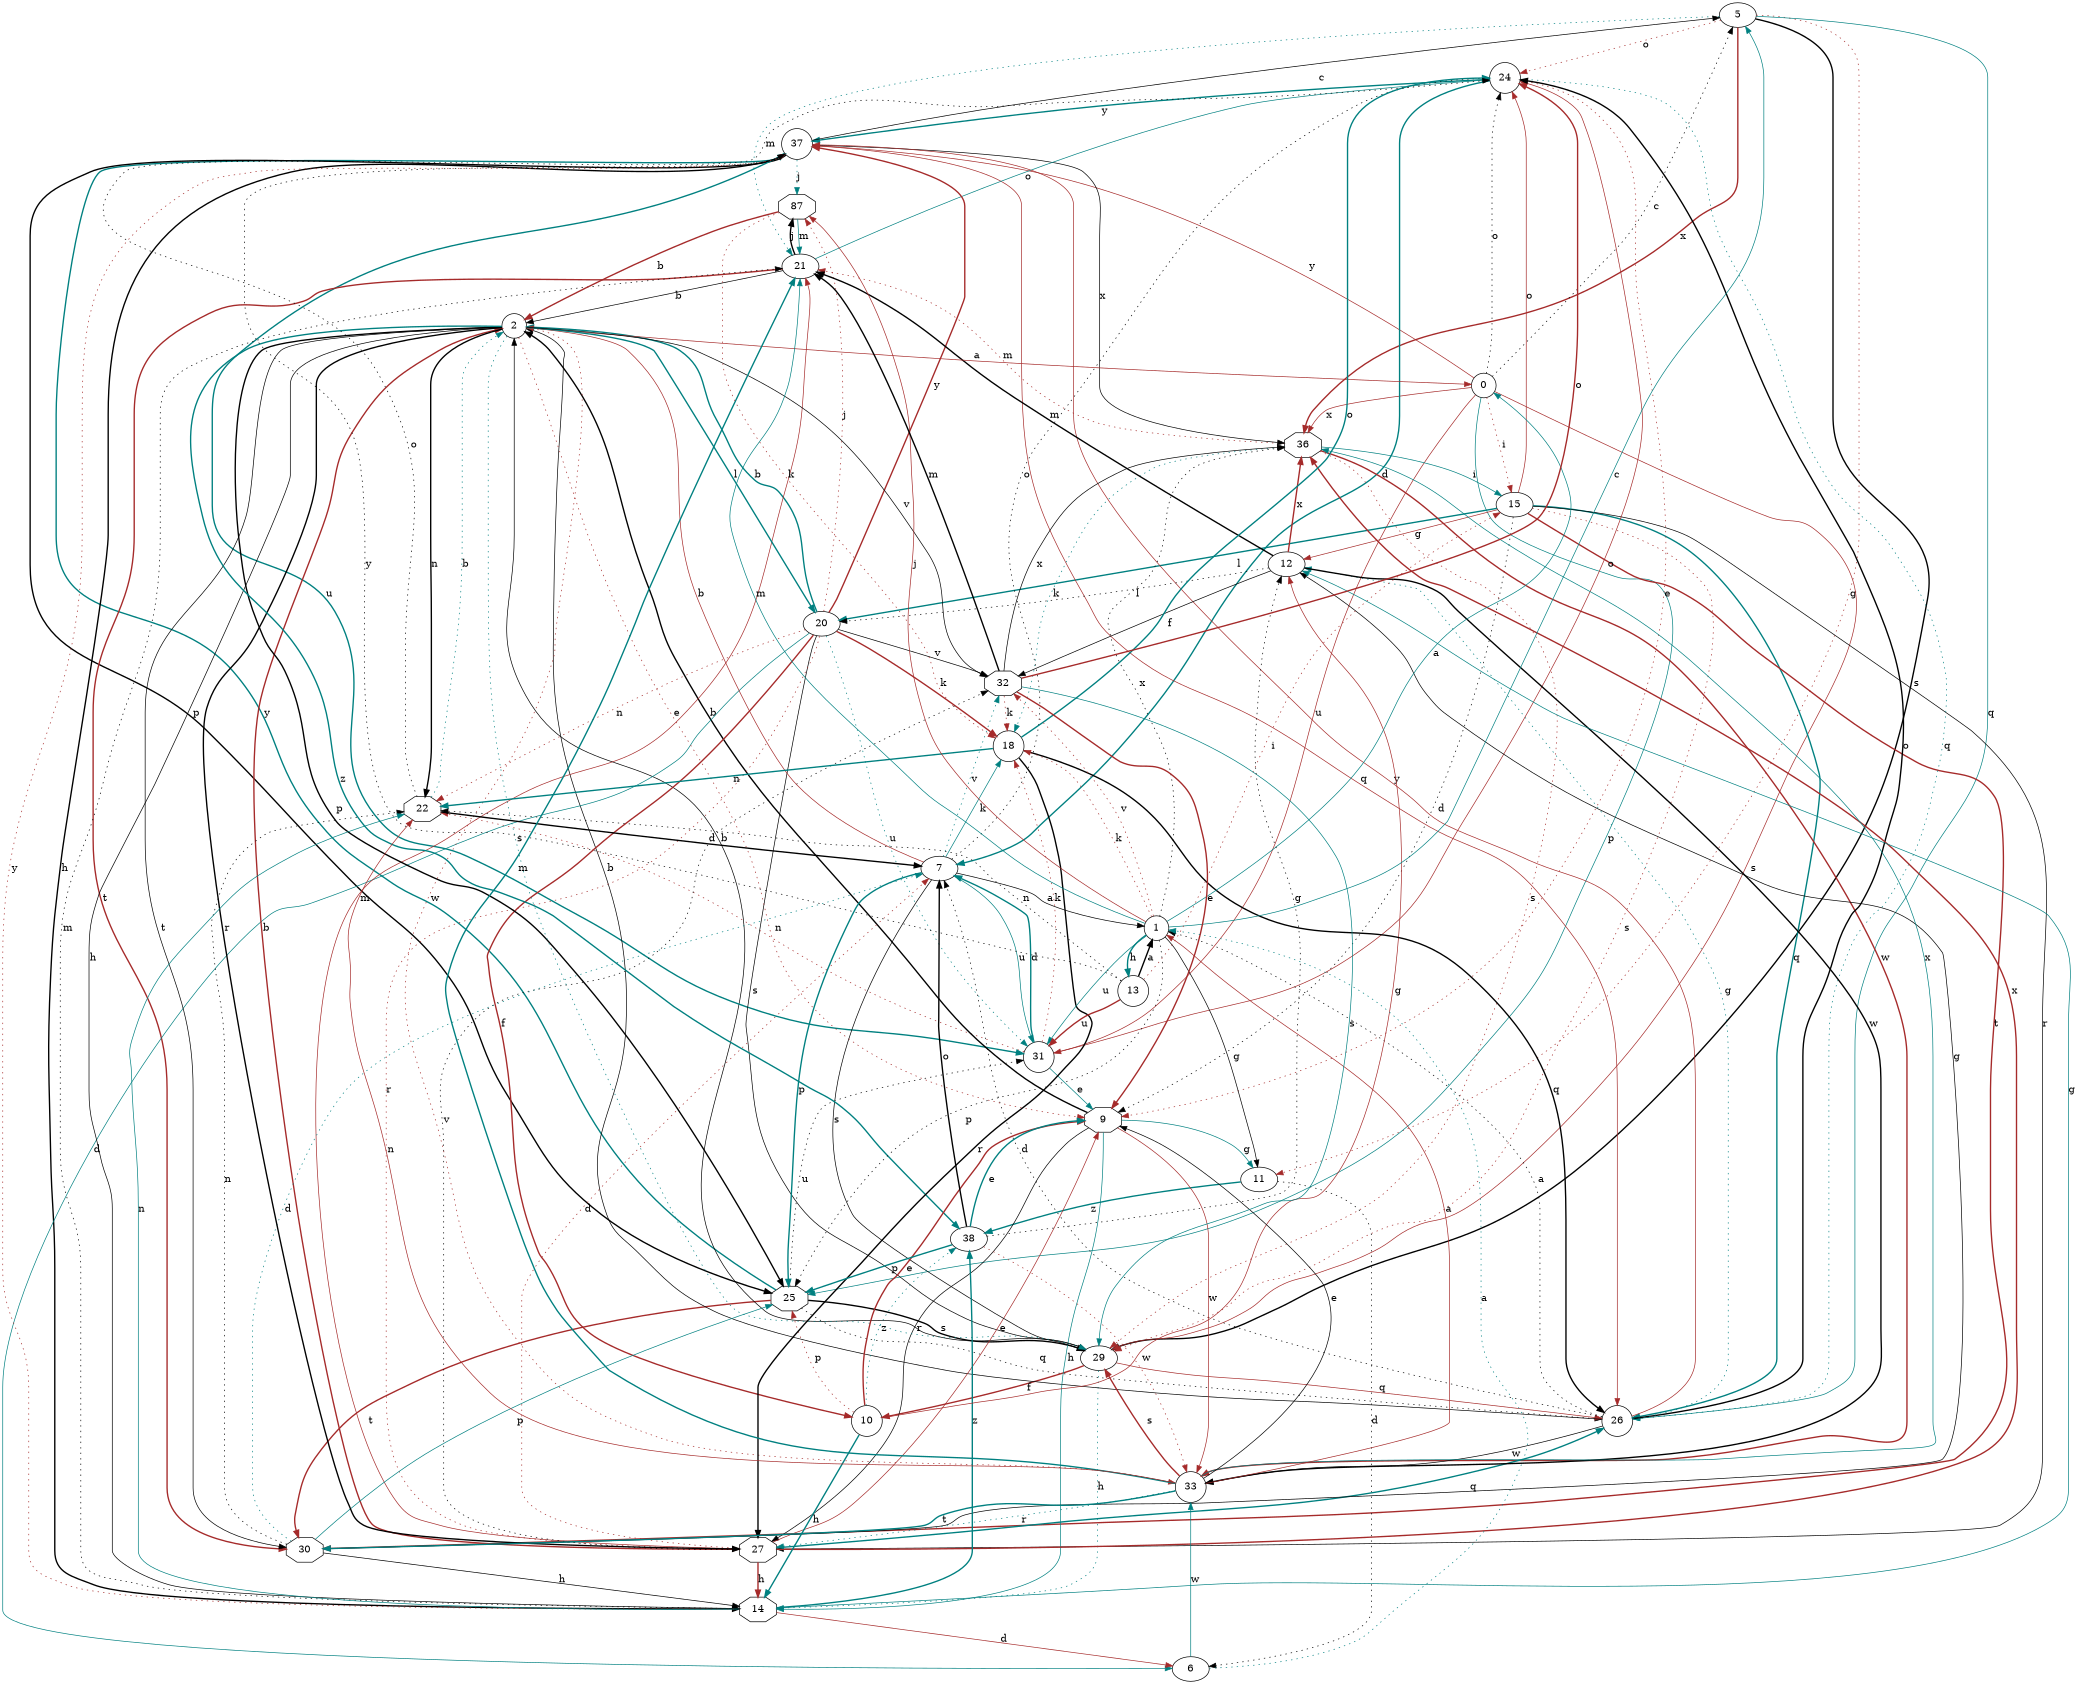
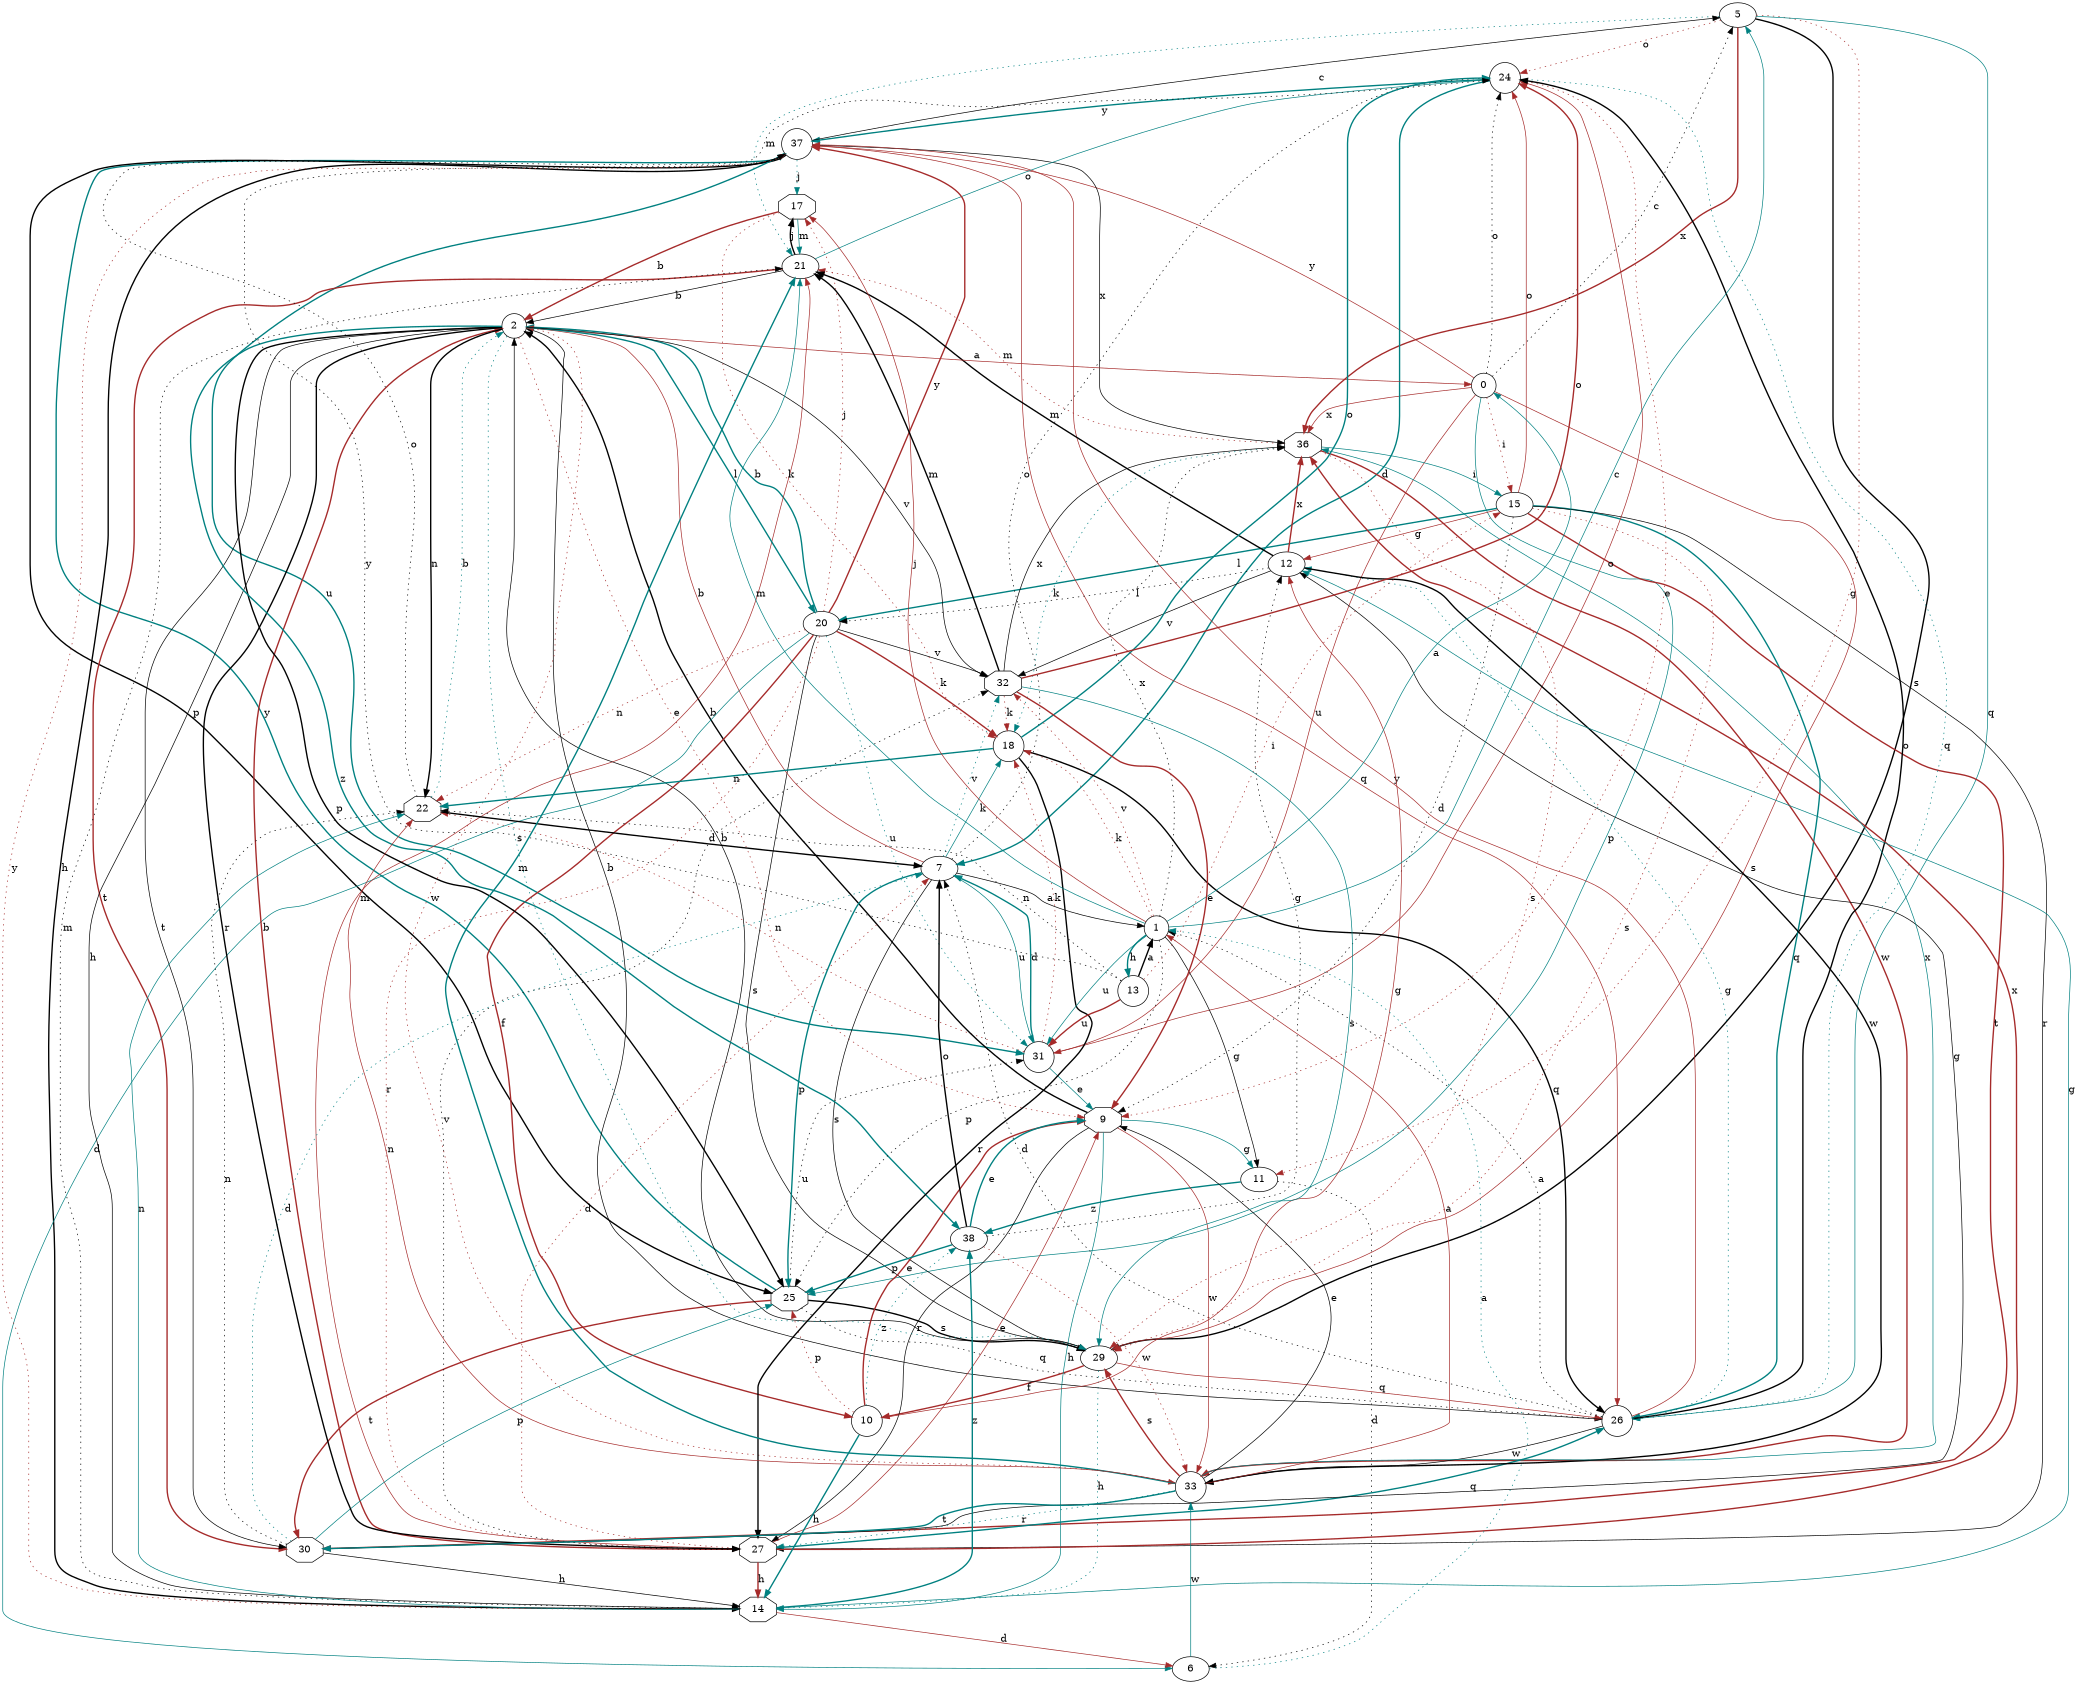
node "87": label "87" -> "17"
edge "12" -> "32": label "f" -> "v"
